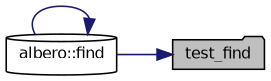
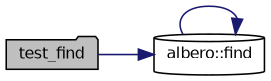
edge "albero::find" -> "test_find": reversed
